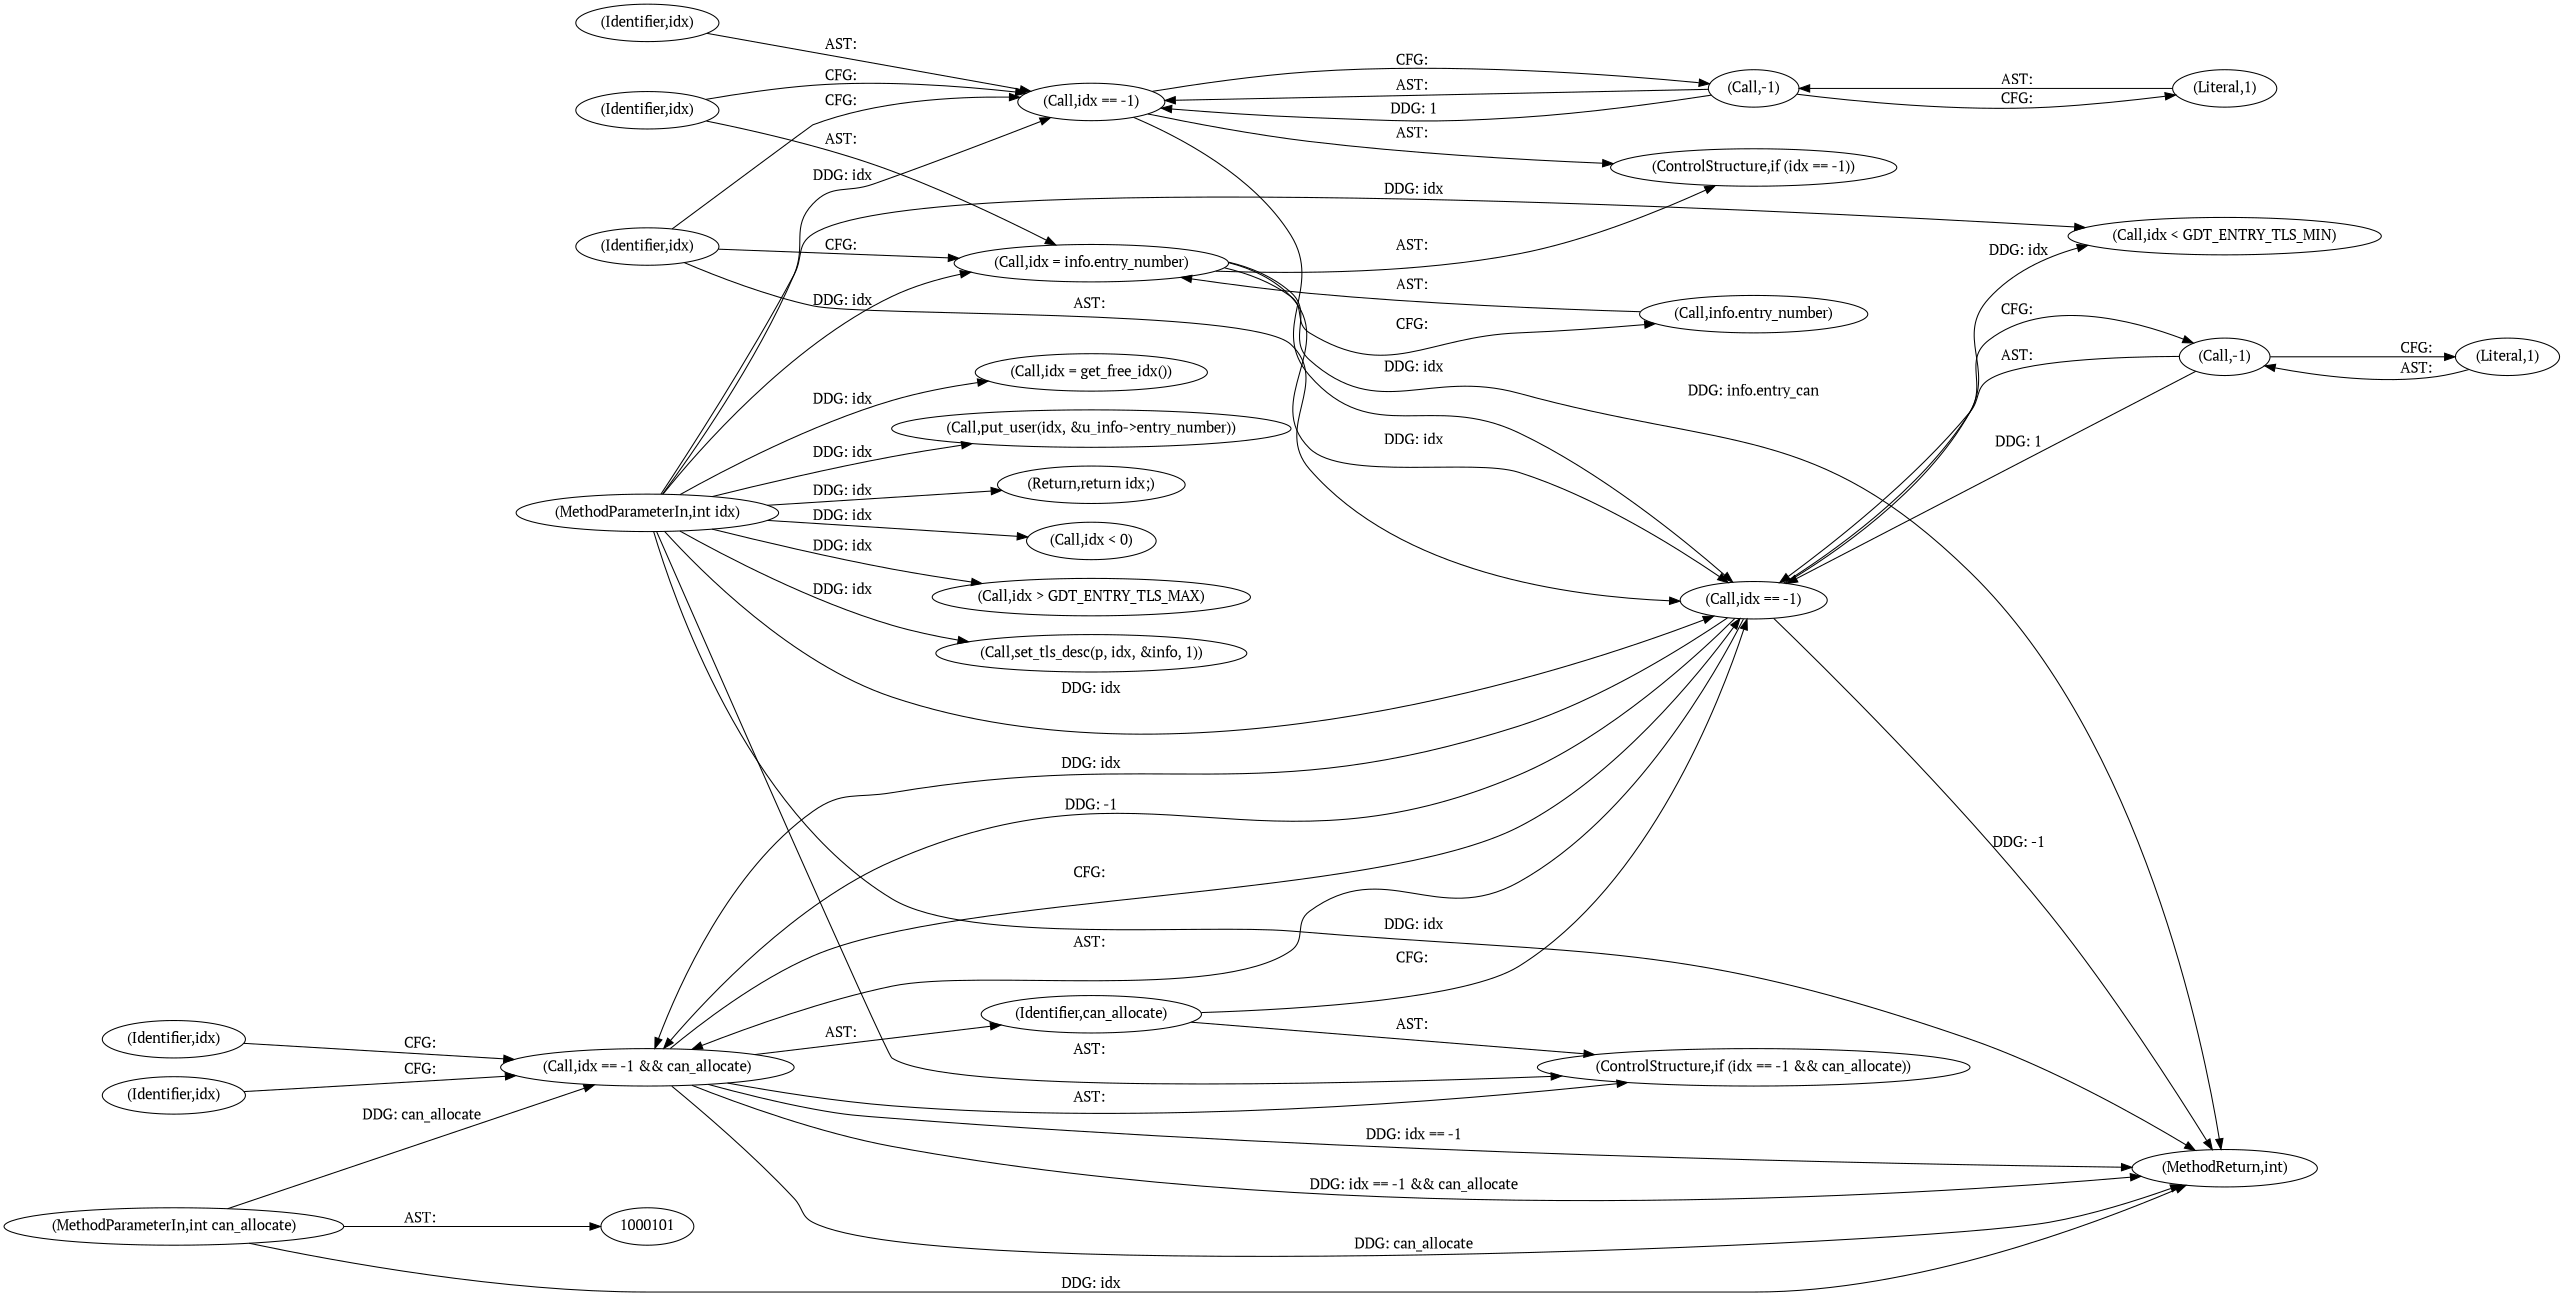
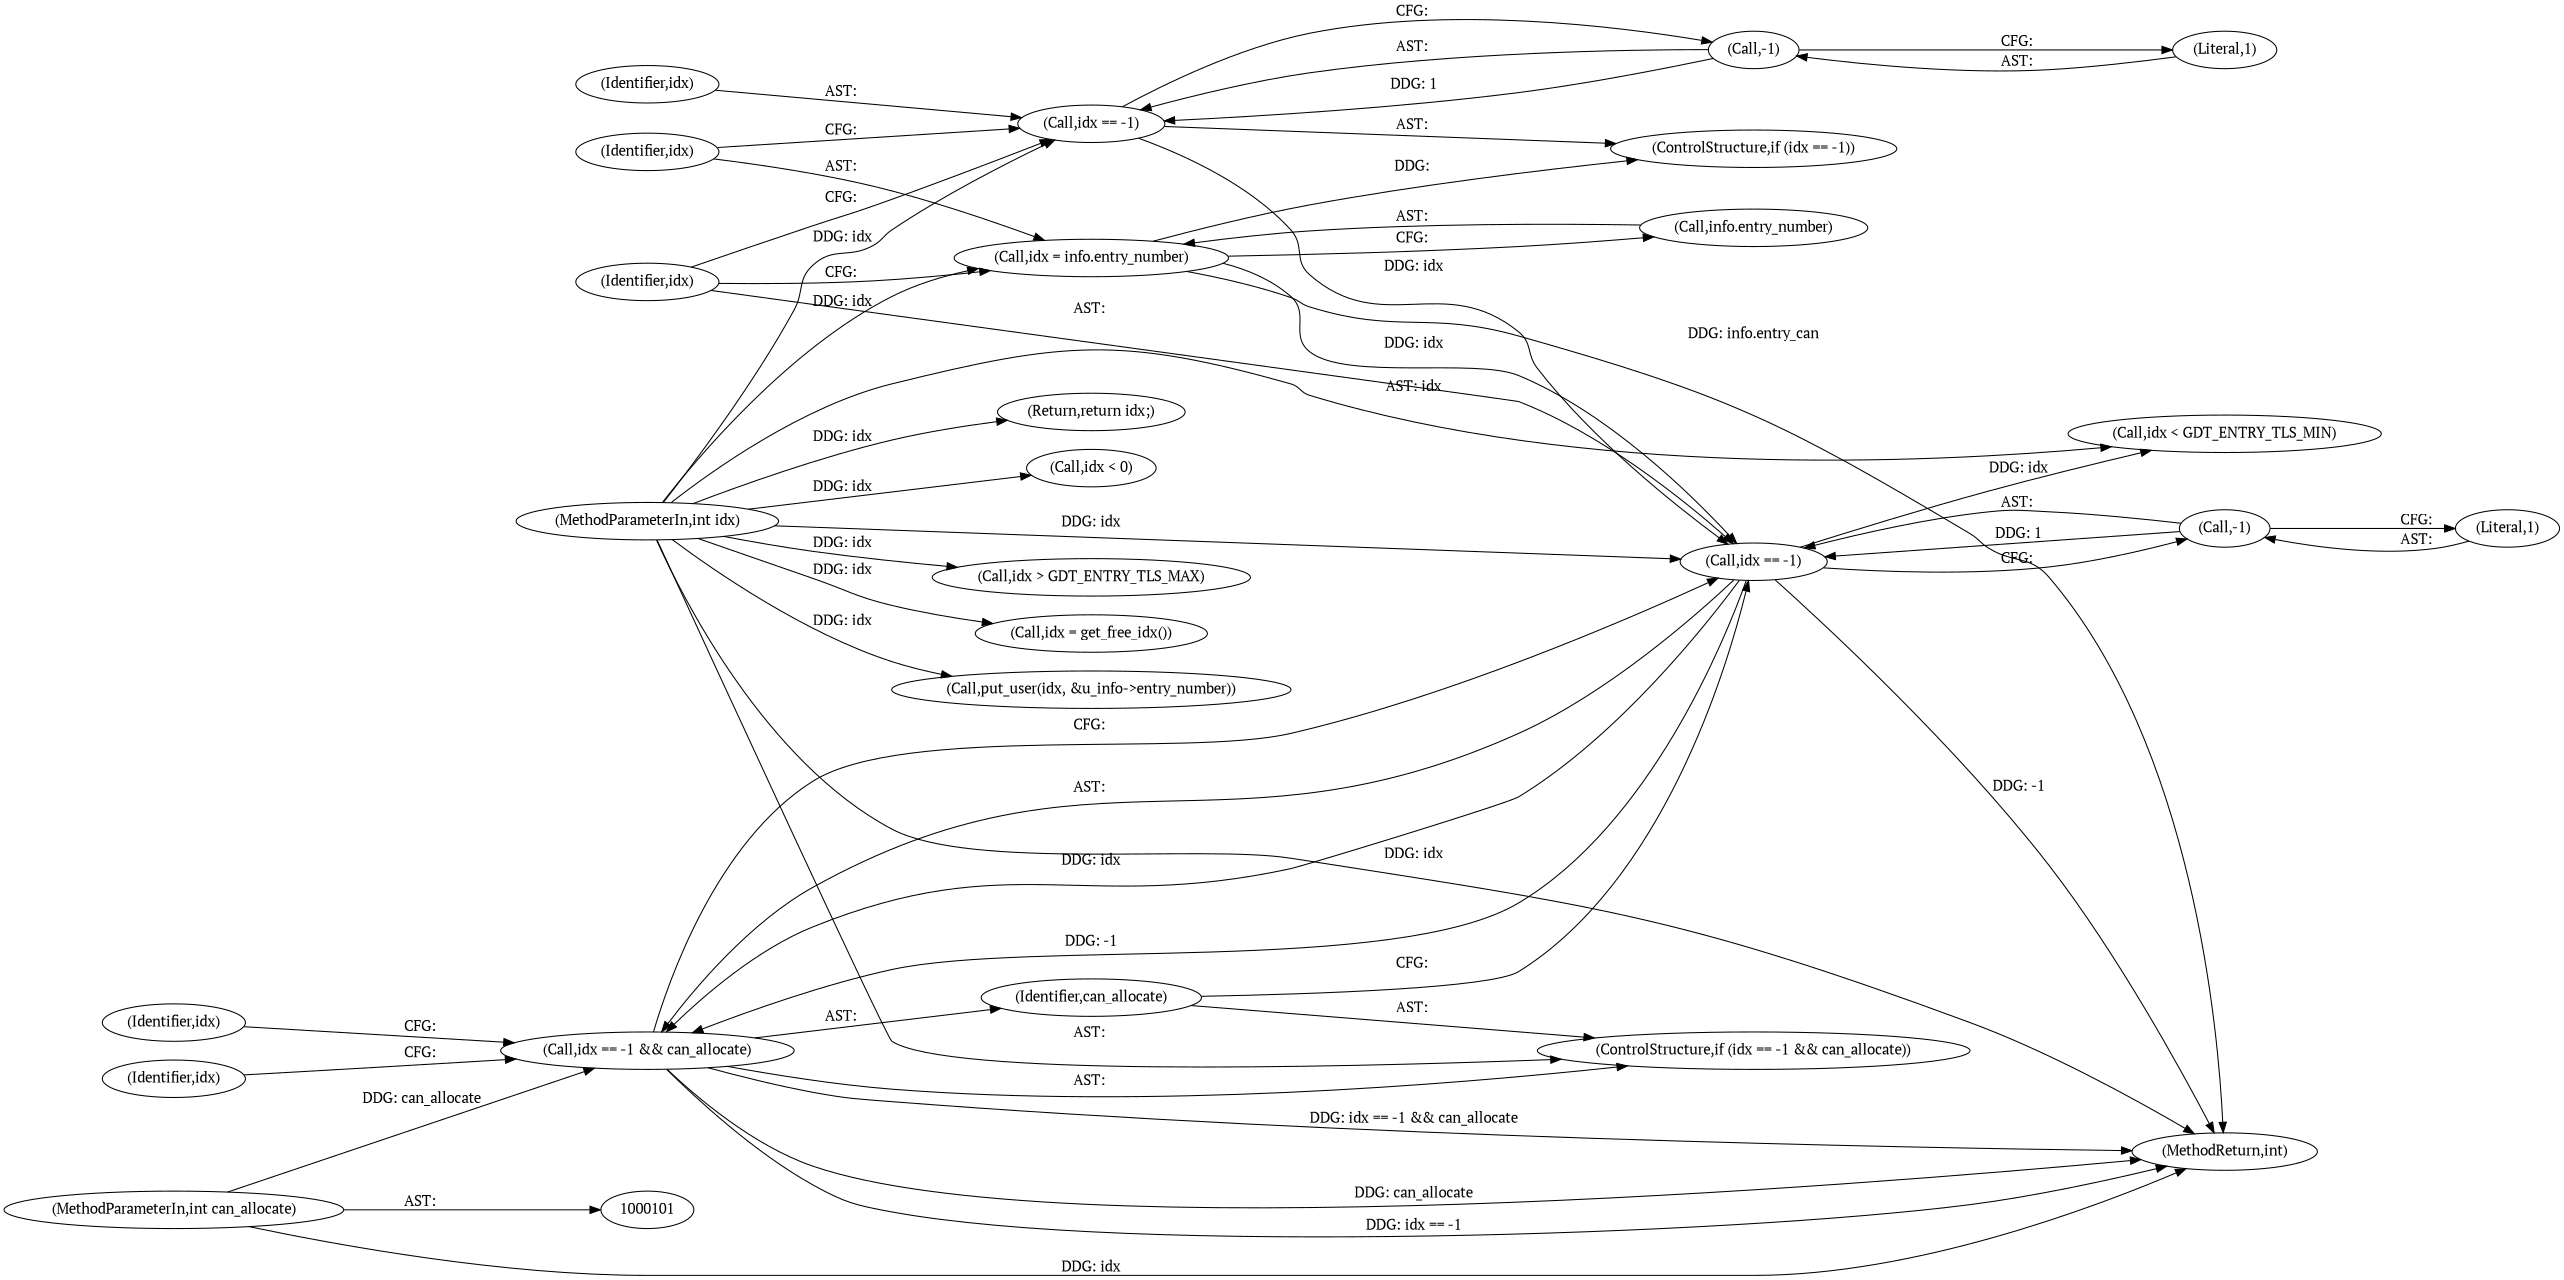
edge "(MethodParameterIn,int idx)" -> "(Call,idx < GDT_ENTRY_TLS_MIN)": label "DDG: idx" -> "AST: idx"
edge "(Call,idx = info.entry_number)" -> "(ControlStructure,if (idx == -1))": label "AST: " -> "DDG: "
node "(Call,set_tls_desc(p, idx, &info, 1))": removed
